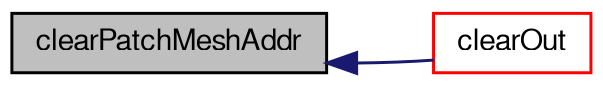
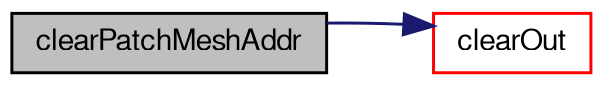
edge "clearOut" -> "clearPatchMeshAddr": reversed
